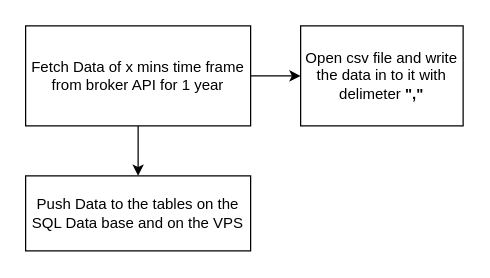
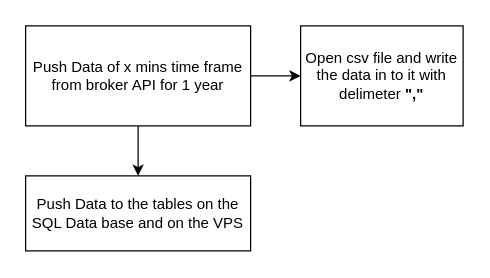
node "Fetch Data of x mins time frame from broker API for 1 year": label "Fetch Data of x mins time frame from broker API for 1 year" -> "Push Data of x mins time frame from broker API for 1 year"
